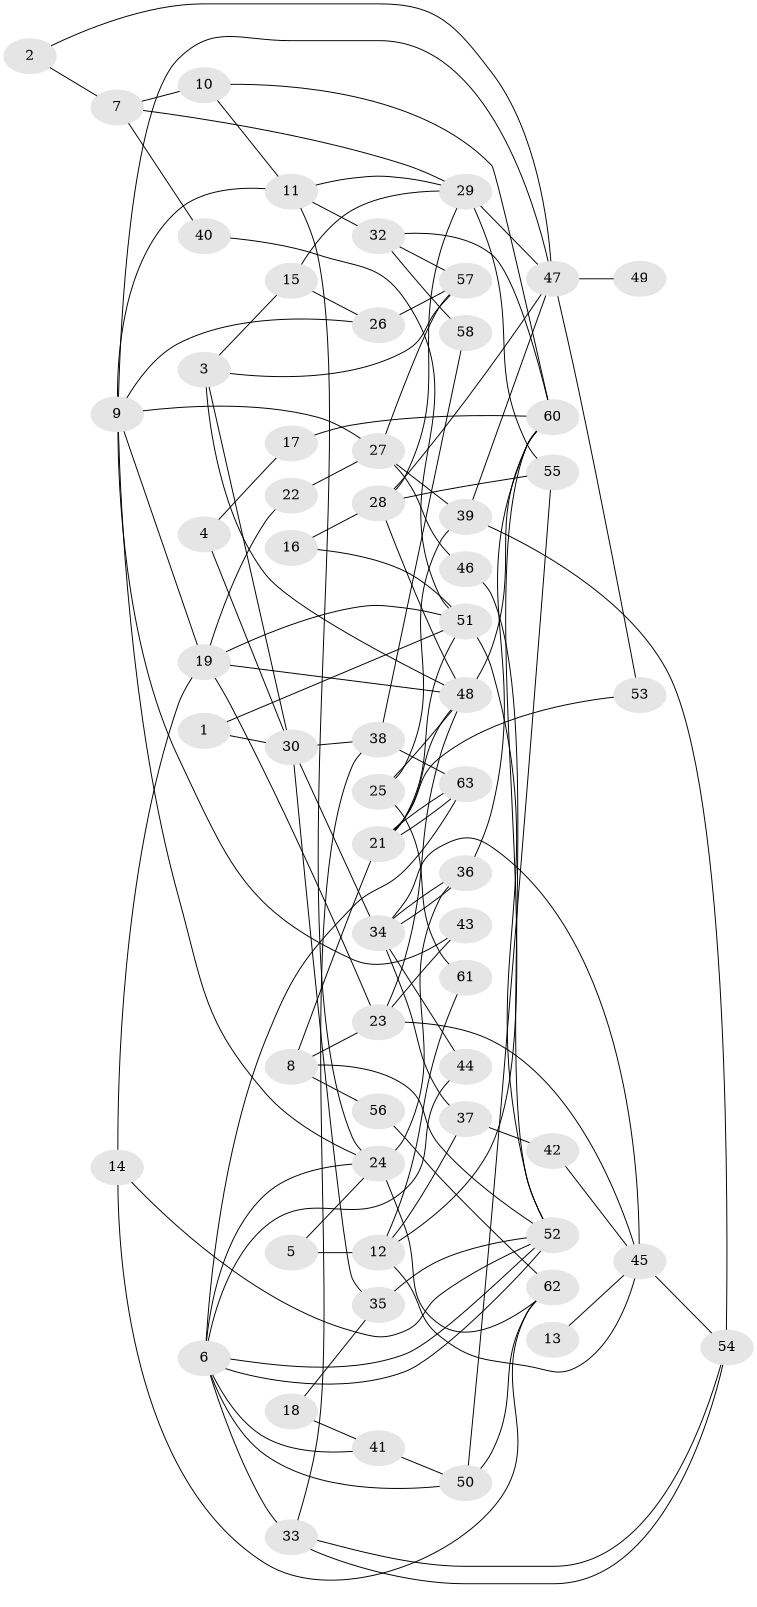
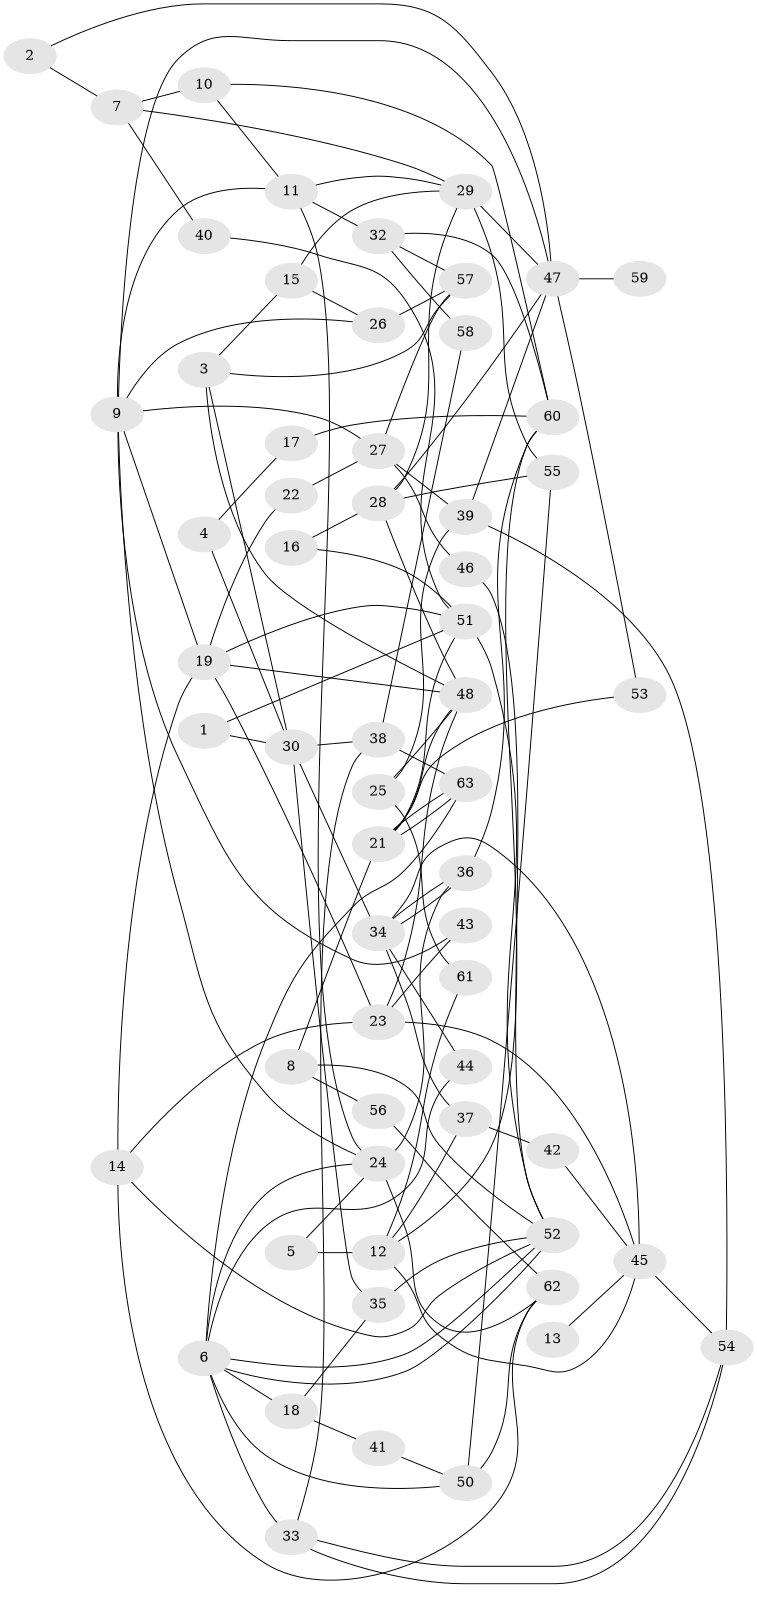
node "49": label "49" -> "59"
edge "60" -- "48": removed
edge "23" -- "8": now "23" -- "14"
edge "6" -- "41": now "6" -- "18"
